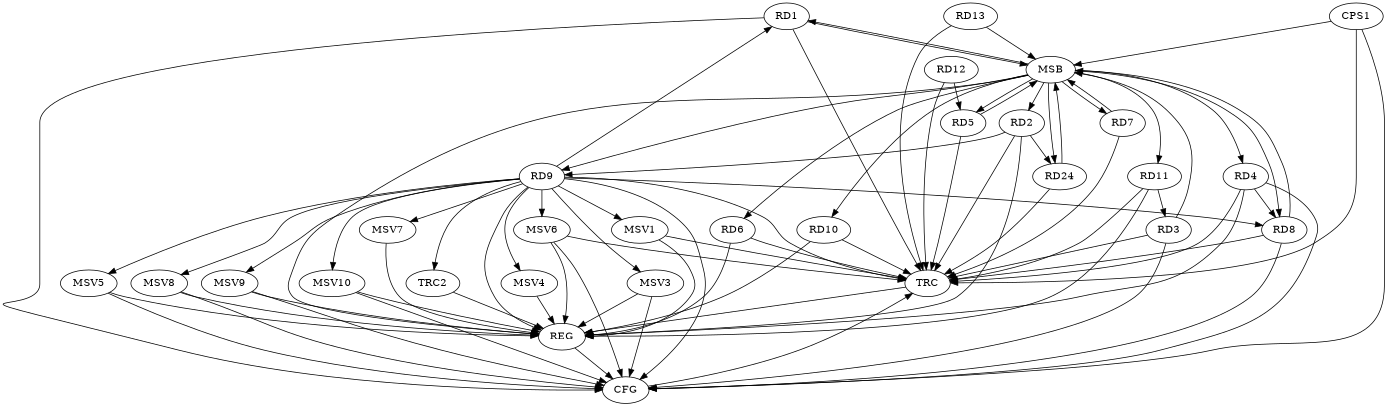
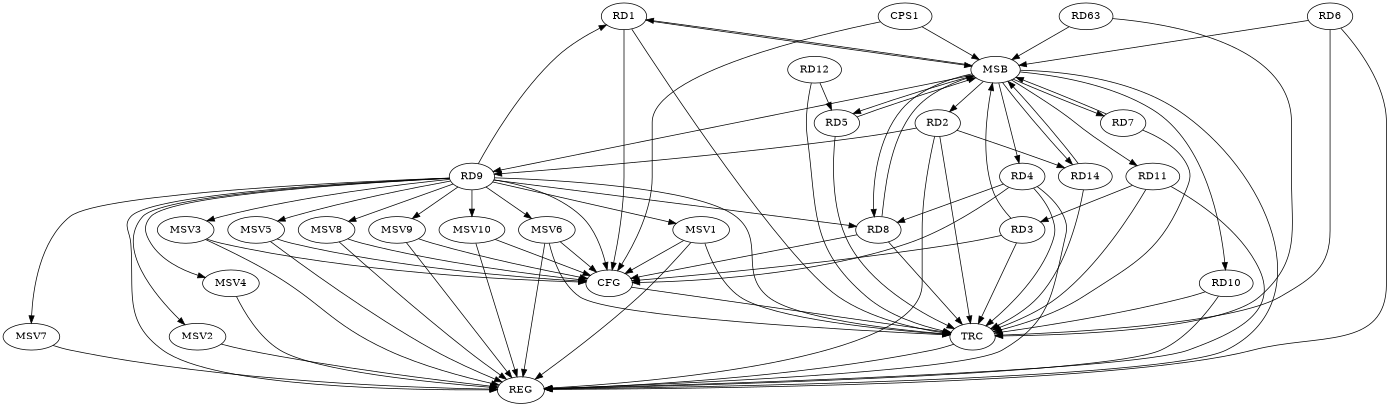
node "RD13": label "RD13" -> "RD63"
edge "MSB" -> "RD6": reversed
node "RD24": label "RD24" -> "RD14"
edge "CPS1" -> "TRC": removed
node "TRC2": label "TRC2" -> "MSV2"
edge "REG" -> "CFG": now "MSV1" -> "CFG"
